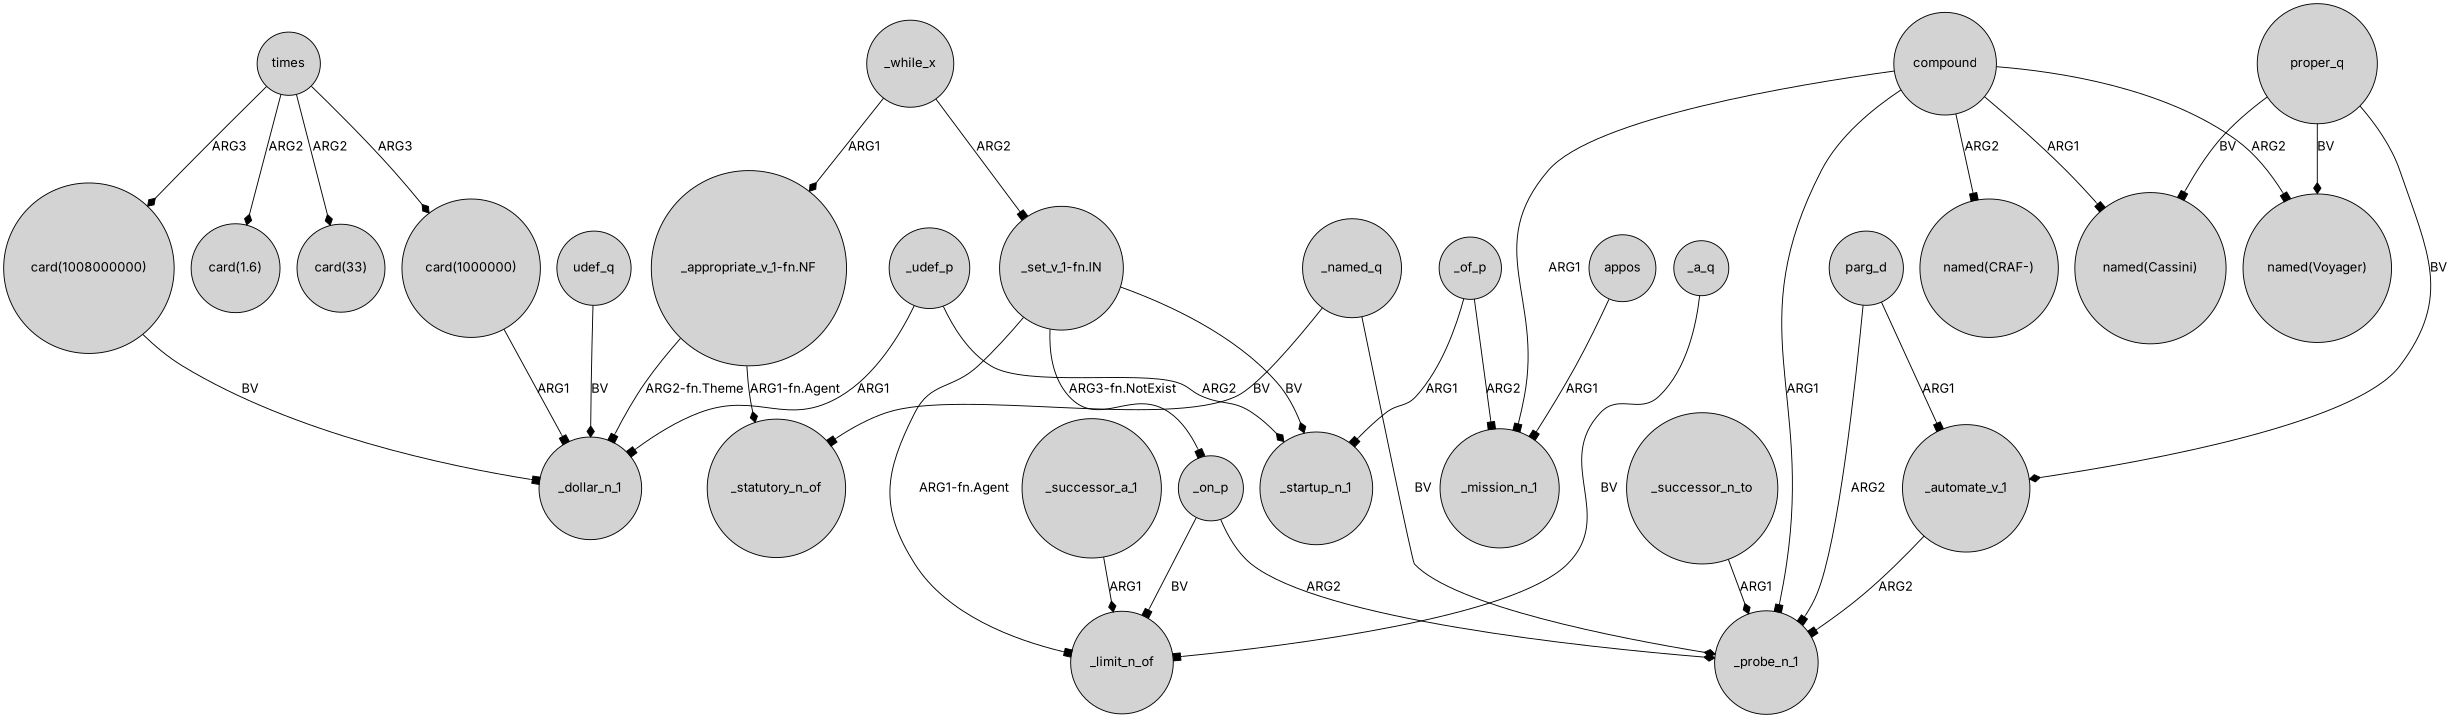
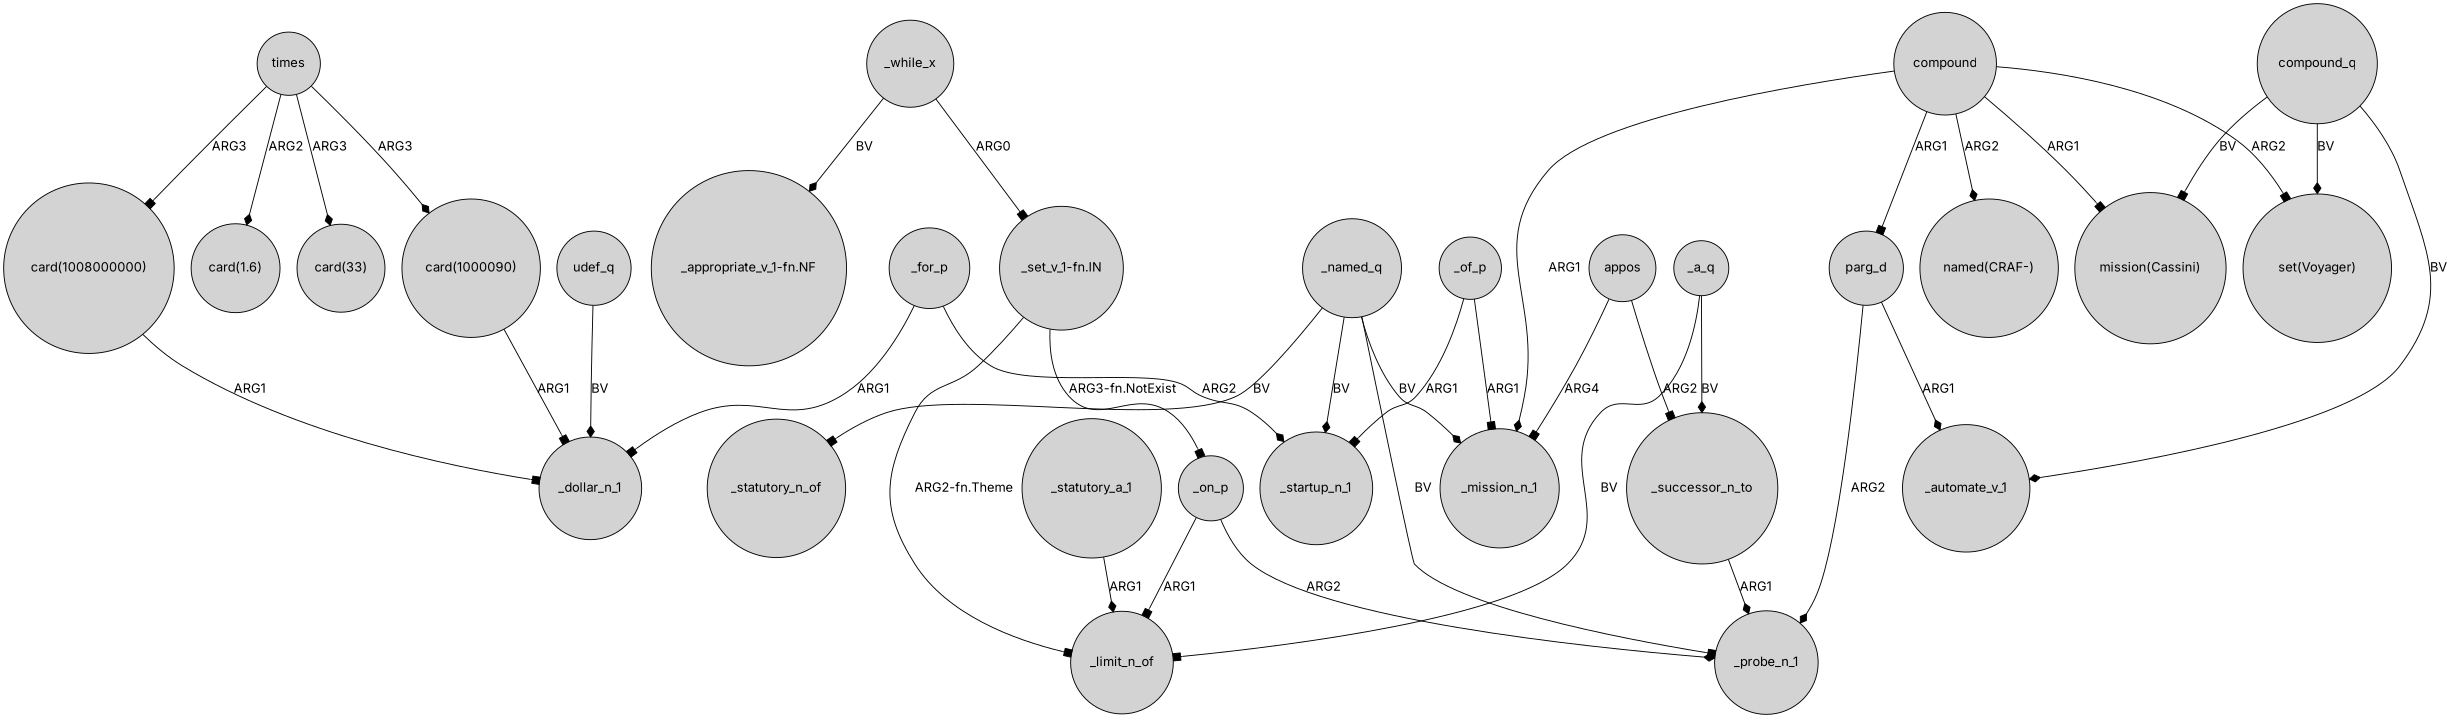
node "proper_q": label "proper_q" -> "compound_q"
edge "times" -> "card(1008000000)": arrowhead diamond -> box
edge "compound" -> "_mission_n_1": arrowhead box -> diamond
edge "times" -> "card(33)": label "ARG2" -> "ARG3"
edge "_while_x" -> "_appropriate_v_1-fn.NF": label "ARG1" -> "BV"
edge "_while_x" -> "_set_v_1-fn.IN": label "ARG2" -> "ARG0"
edge "compound" -> "named(CRAF-)": arrowhead box -> diamond
node "card(1000000)": label "card(1000000)" -> "card(1000090)"
node "_udef_p": label "_udef_p" -> "_for_p"
node "named(Cassini)": label "named(Cassini)" -> "mission(Cassini)"
node "named(Voyager)": label "named(Voyager)" -> "set(Voyager)"
edge "compound" -> "_probe_n_1": now "compound" -> "parg_d"
edge "_set_v_1-fn.IN" -> "_startup_n_1": now "_named_q" -> "_startup_n_1"
edge "_a_q" -> "_successor_n_to": added, label "BV"
edge "appos" -> "_successor_n_to": added, label "ARG2"
edge "parg_d" -> "_automate_v_1": arrowhead box -> diamond
edge "_appropriate_v_1-fn.NF" -> "_dollar_n_1": removed, label "ARG2-fn.Theme"
edge "_named_q" -> "_mission_n_1": added, label "BV"
edge "card(1008000000)" -> "_dollar_n_1": label "BV" -> "ARG1"
edge "_appropriate_v_1-fn.NF" -> "_statutory_n_of": removed, label "ARG1-fn.Agent"
edge "_of_p" -> "_mission_n_1": label "ARG2" -> "ARG1"
edge "appos" -> "_mission_n_1": label "ARG1" -> "ARG4"
edge "parg_d" -> "_probe_n_1": arrowhead box -> diamond
edge "_set_v_1-fn.IN" -> "_limit_n_of": label "ARG1-fn.Agent" -> "ARG2-fn.Theme"
node "_successor_a_1": label "_successor_a_1" -> "_statutory_a_1"
edge "_named_q" -> "_probe_n_1": arrowhead diamond -> box
edge "_automate_v_1" -> "_probe_n_1": removed, label "ARG2"
edge "_on_p" -> "_limit_n_of": label "BV" -> "ARG1"
